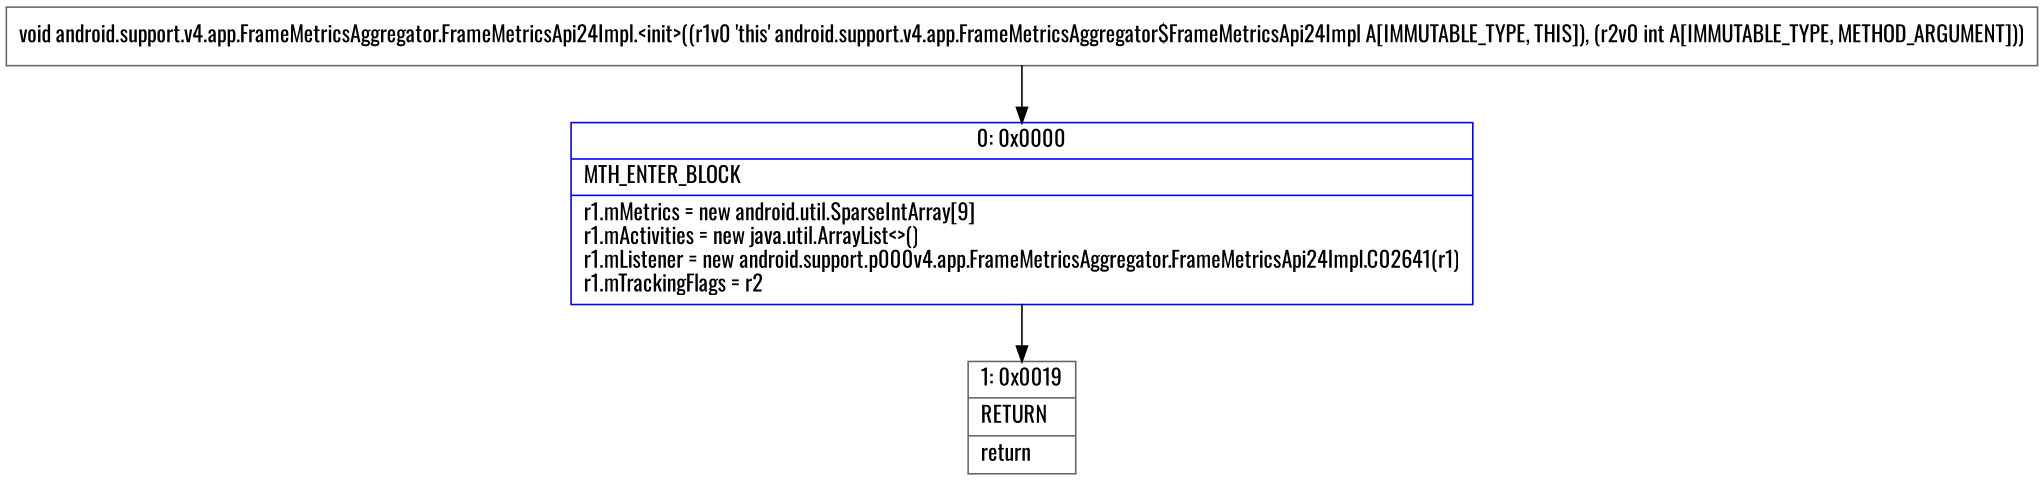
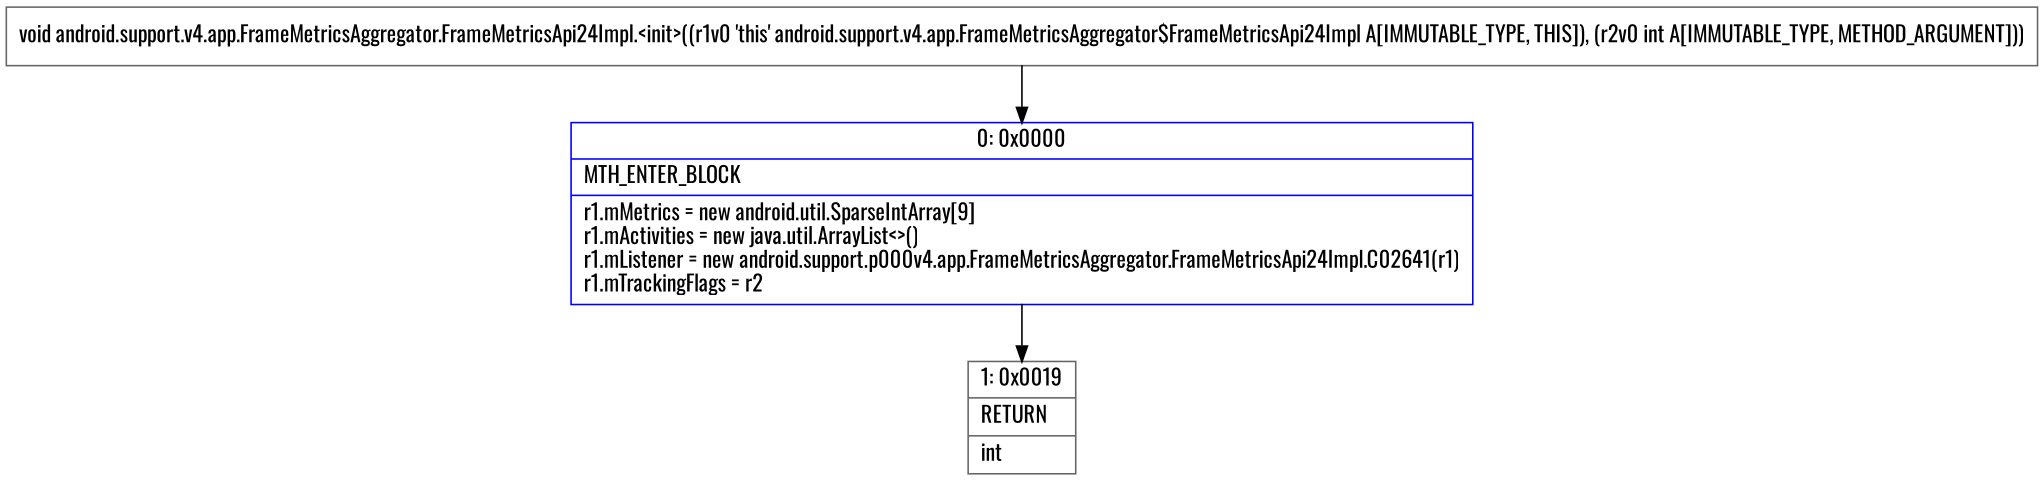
node "1: 0x0019": text "return" -> "int"
